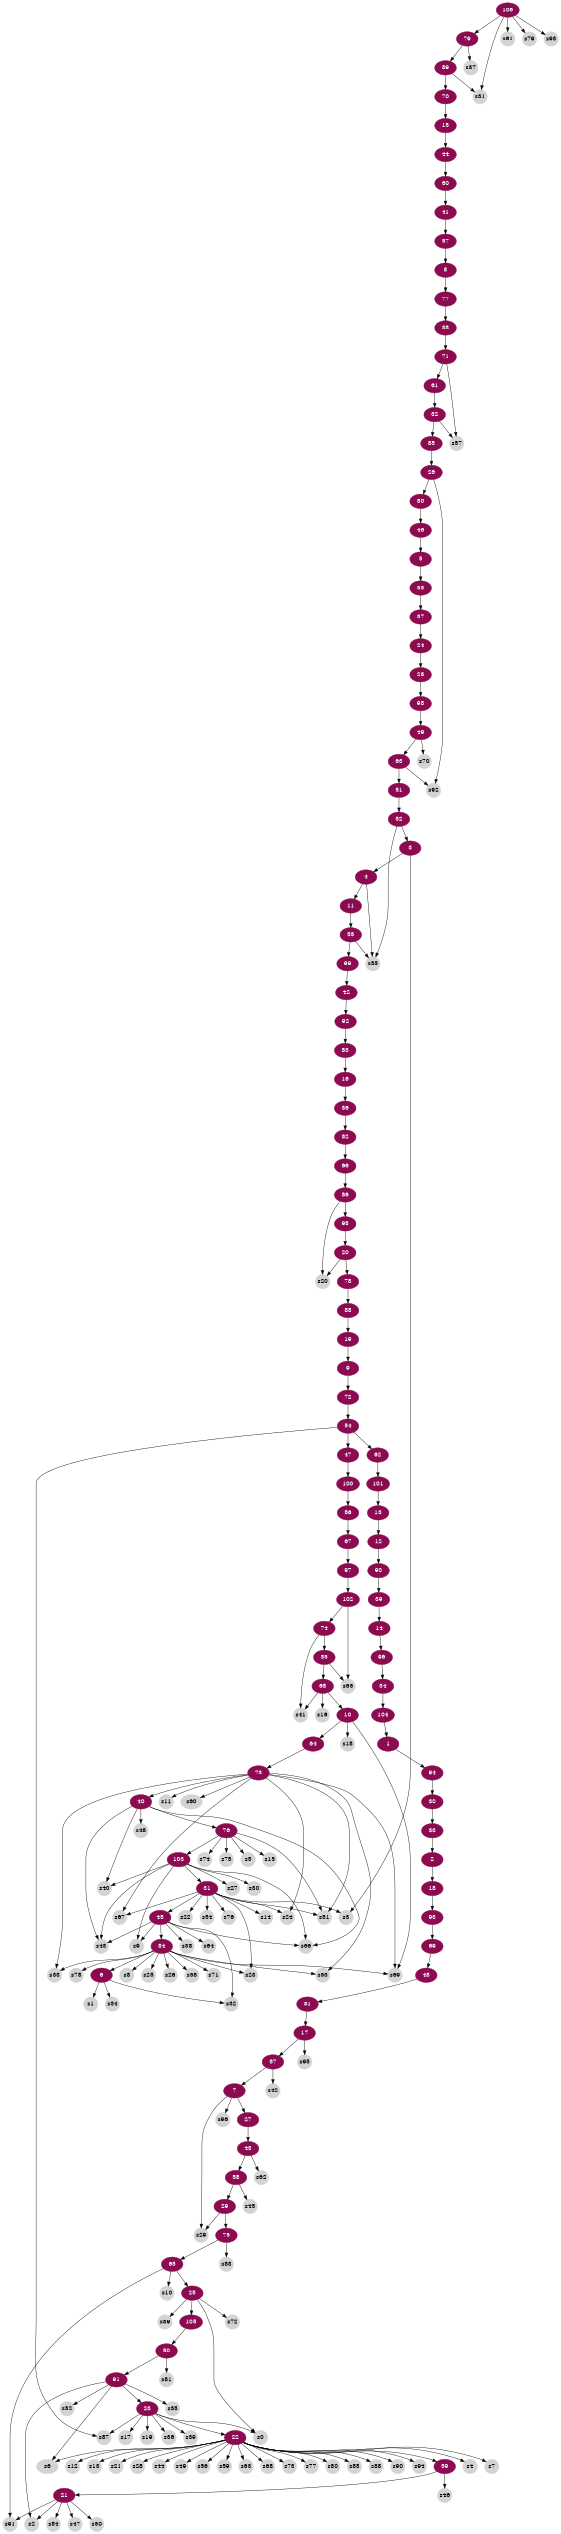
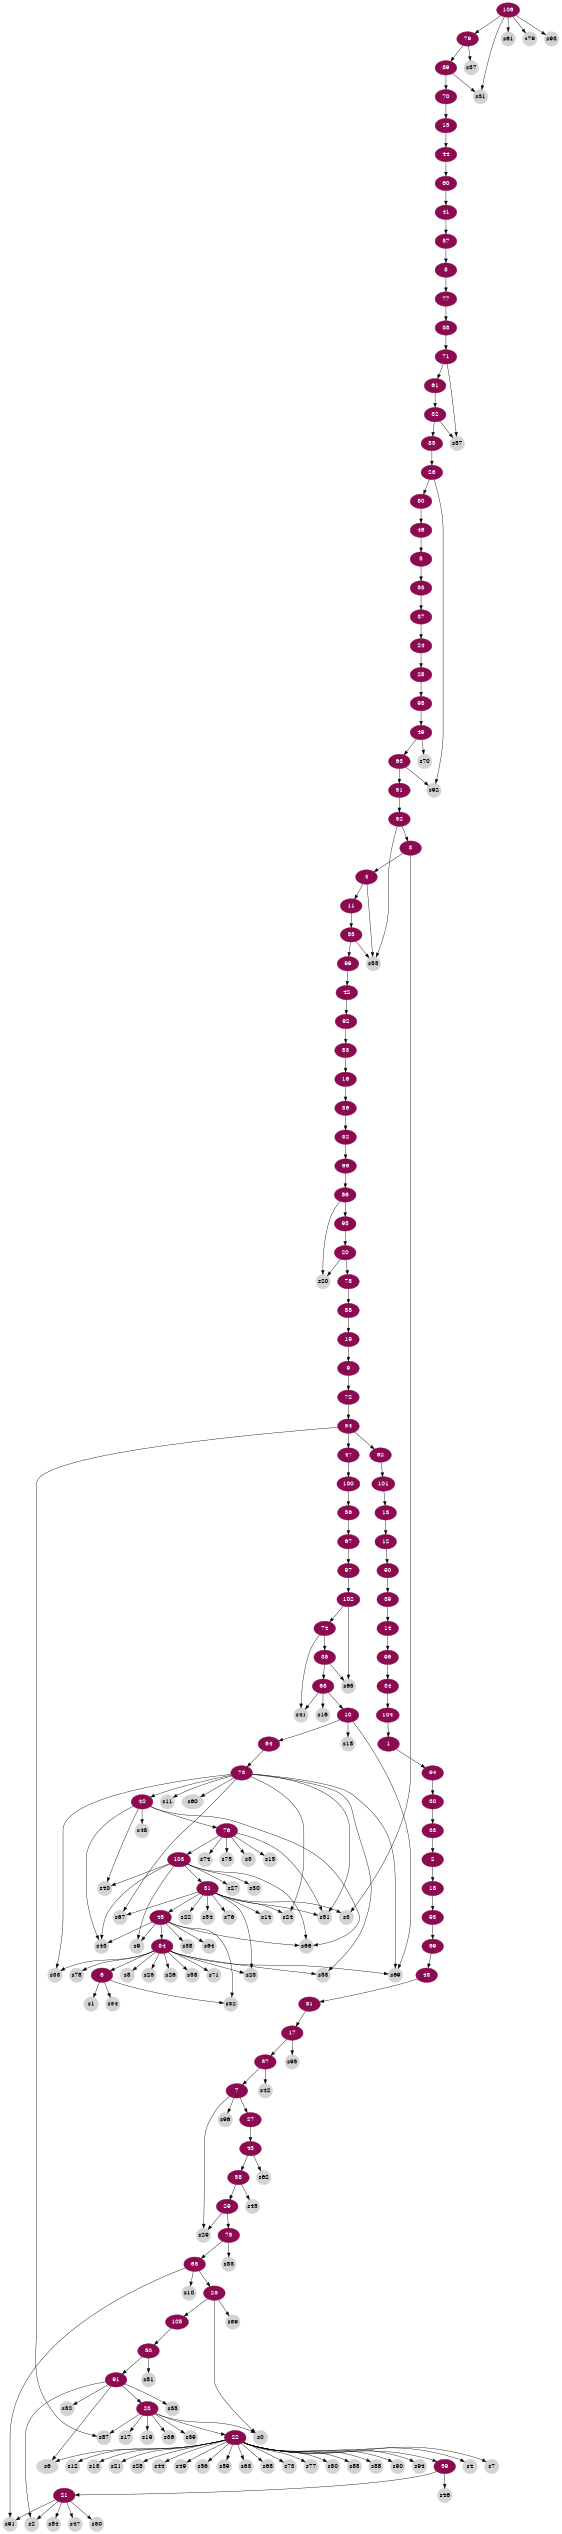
node "s72": removed
